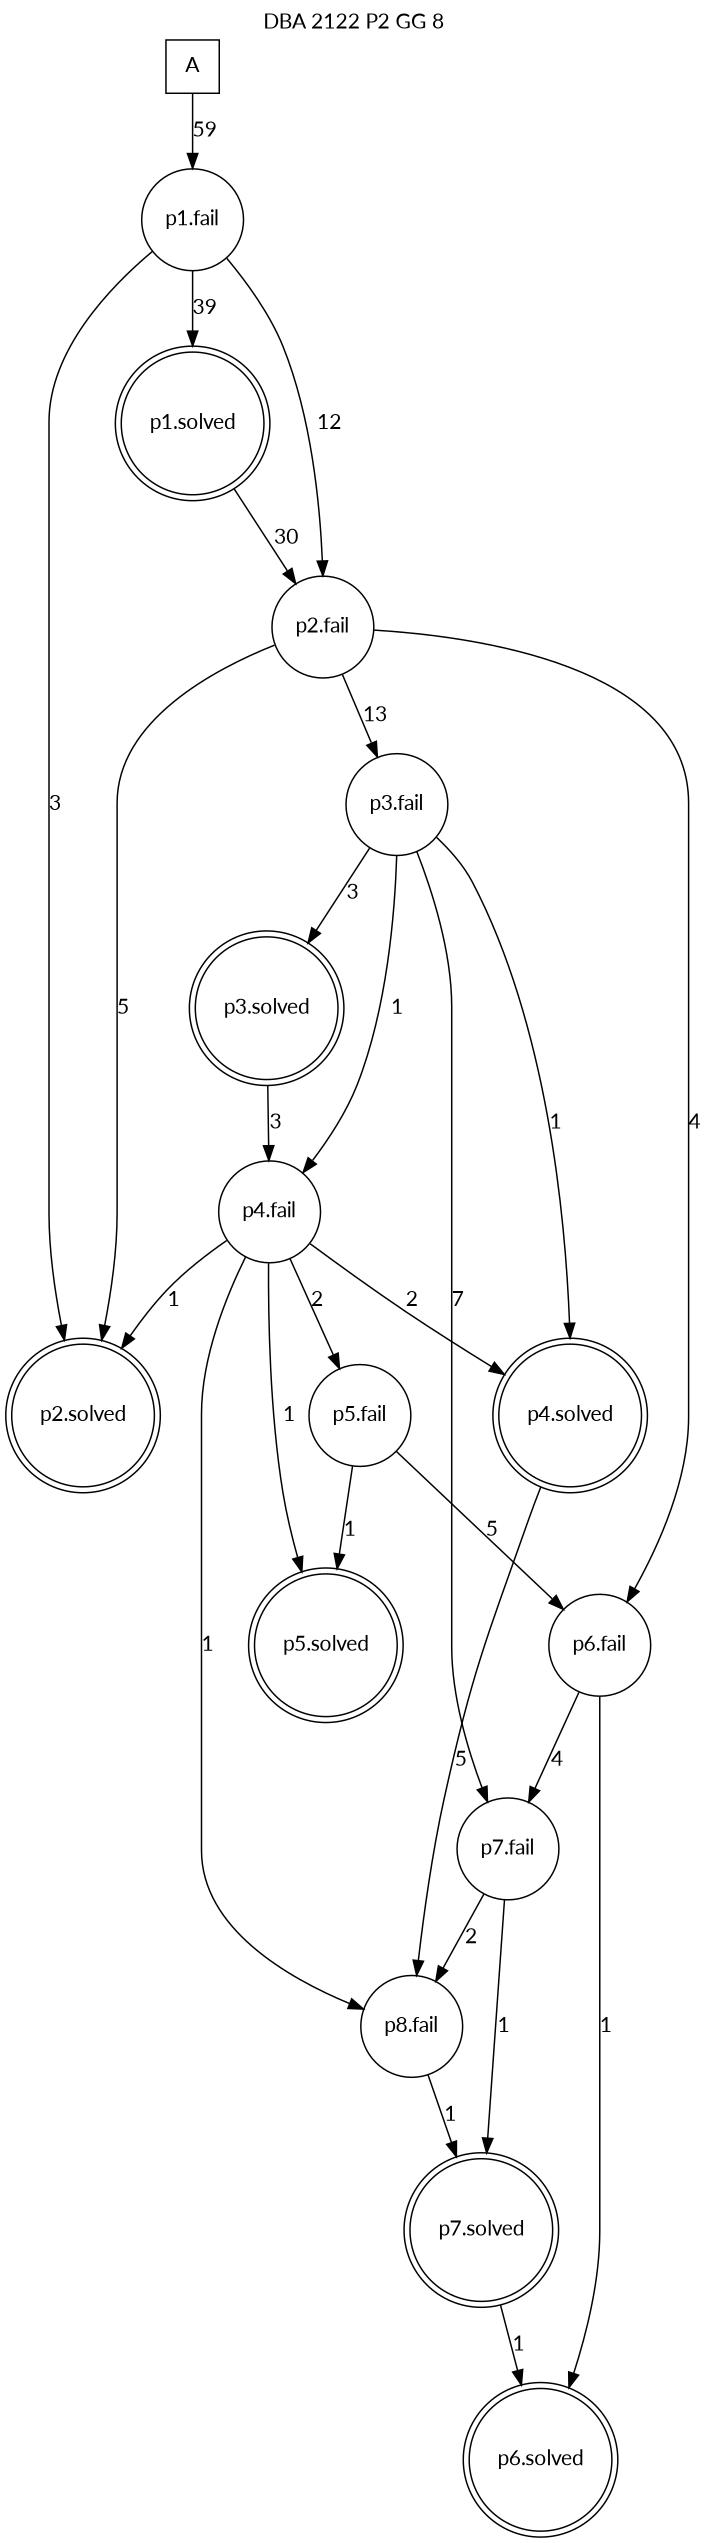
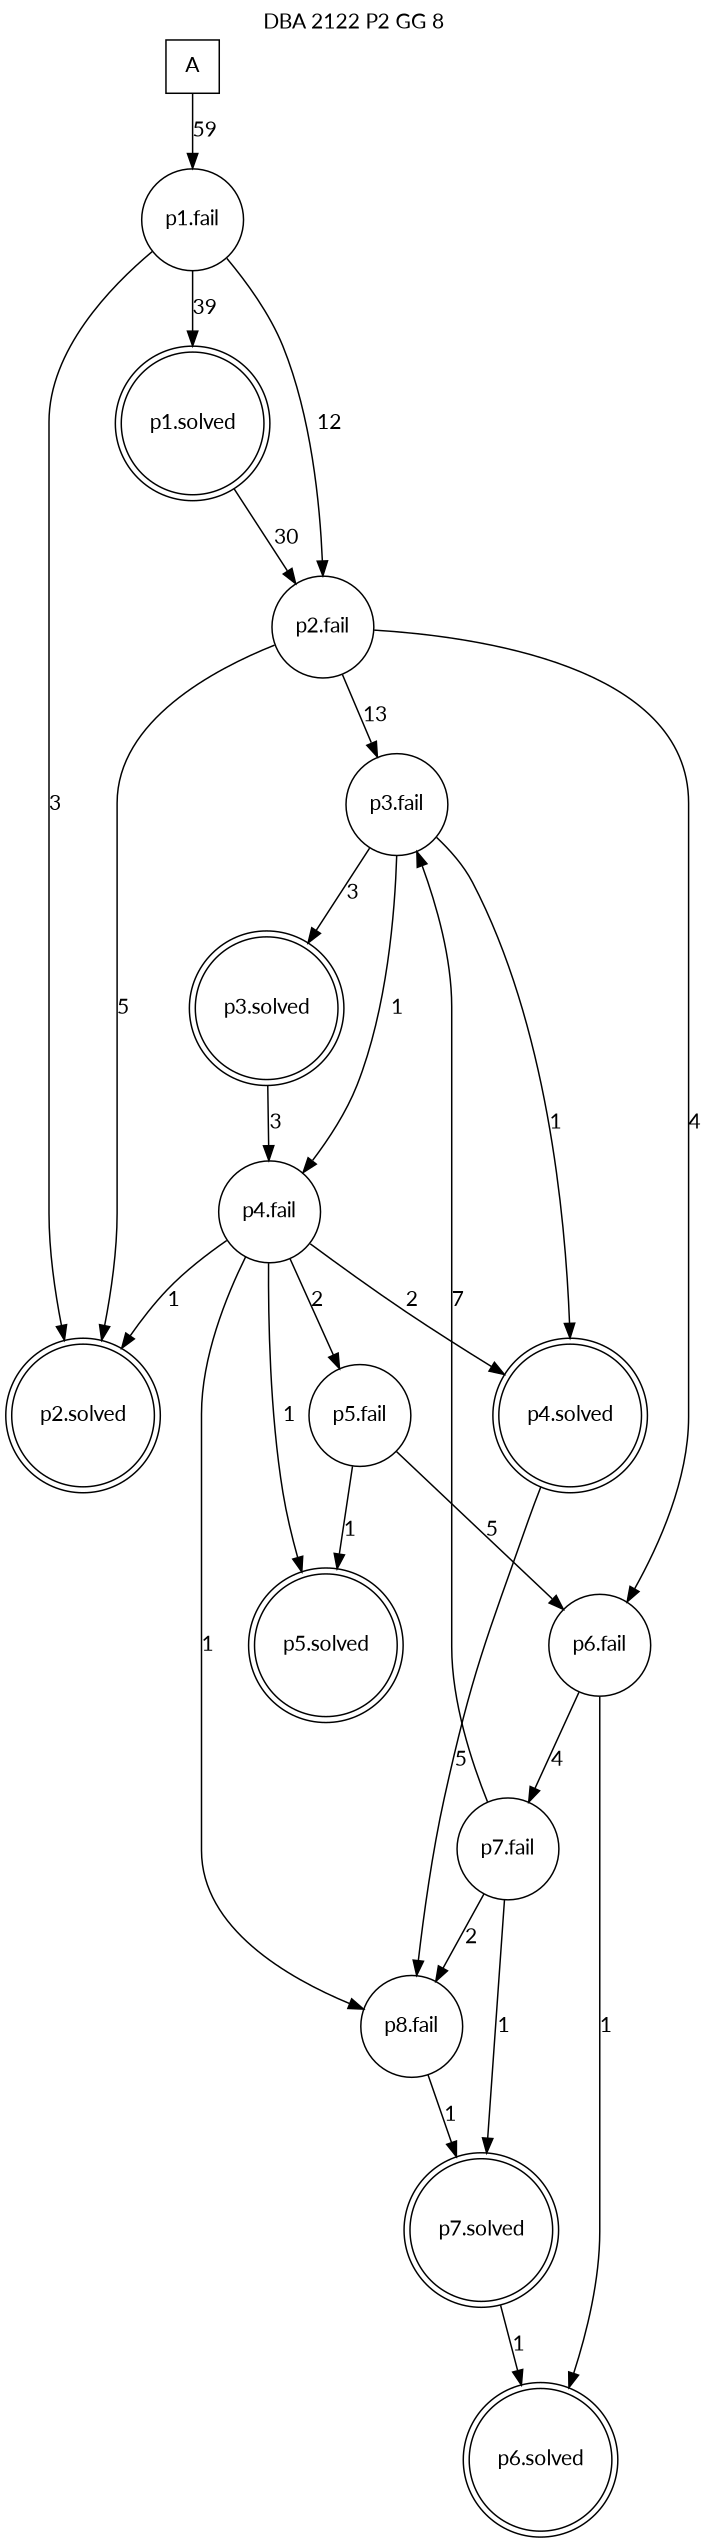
edge "p3.fail" -> "p7.fail": reversed
